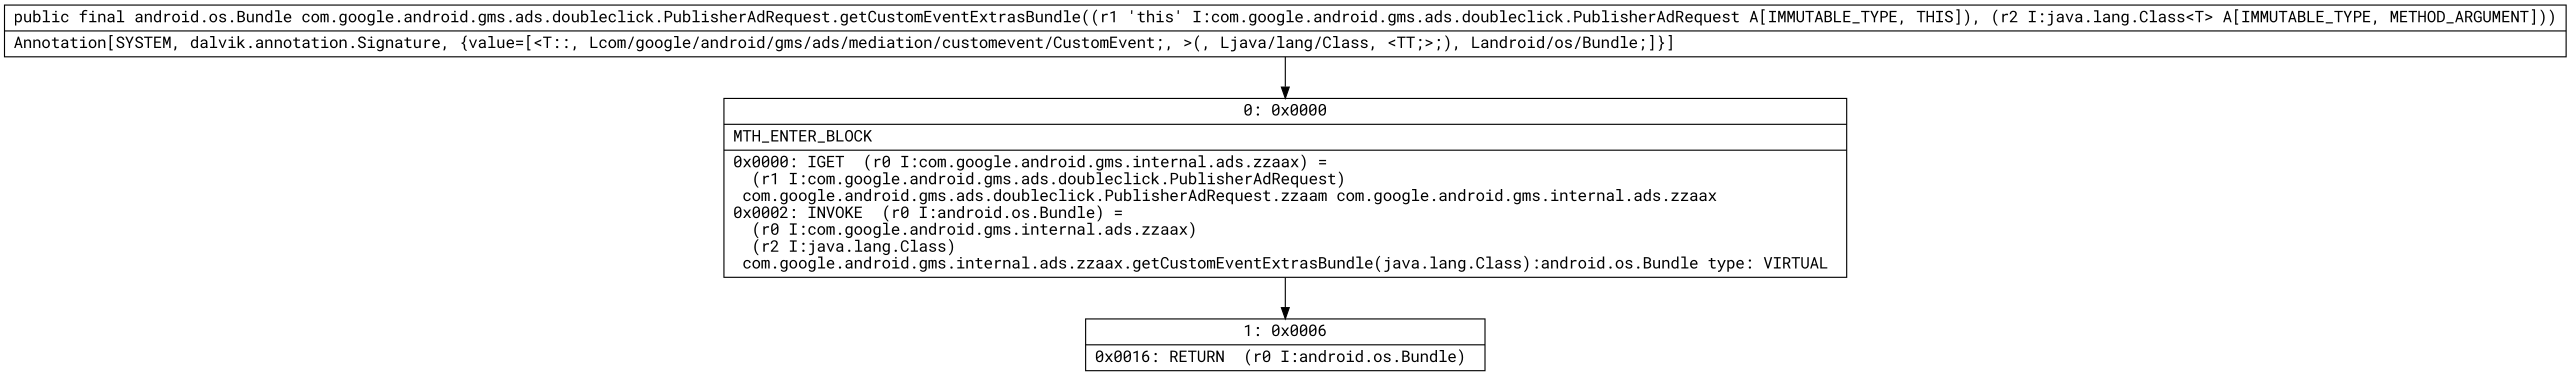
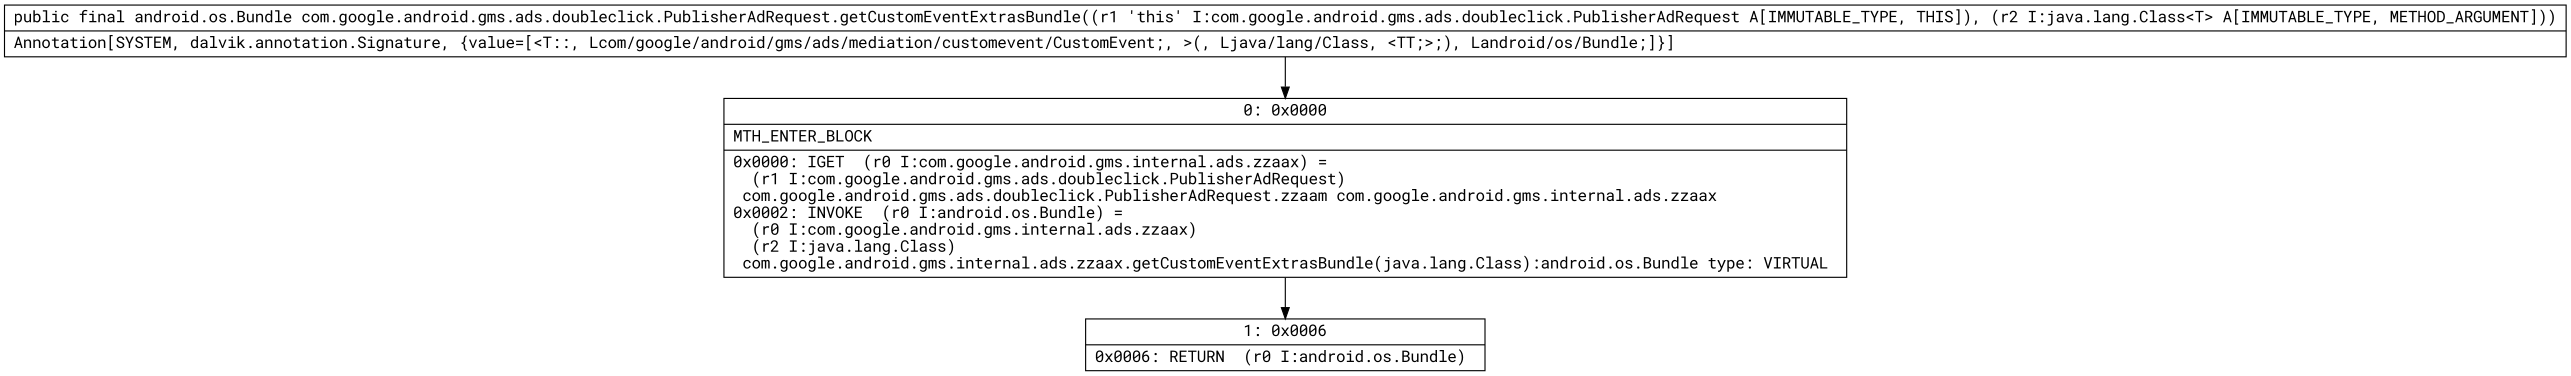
node "1: 0x0006": text "0x0016: RETURN  (r0 I:android.os.Bundle)" -> "0x0006: RETURN  (r0 I:android.os.Bundle)"
